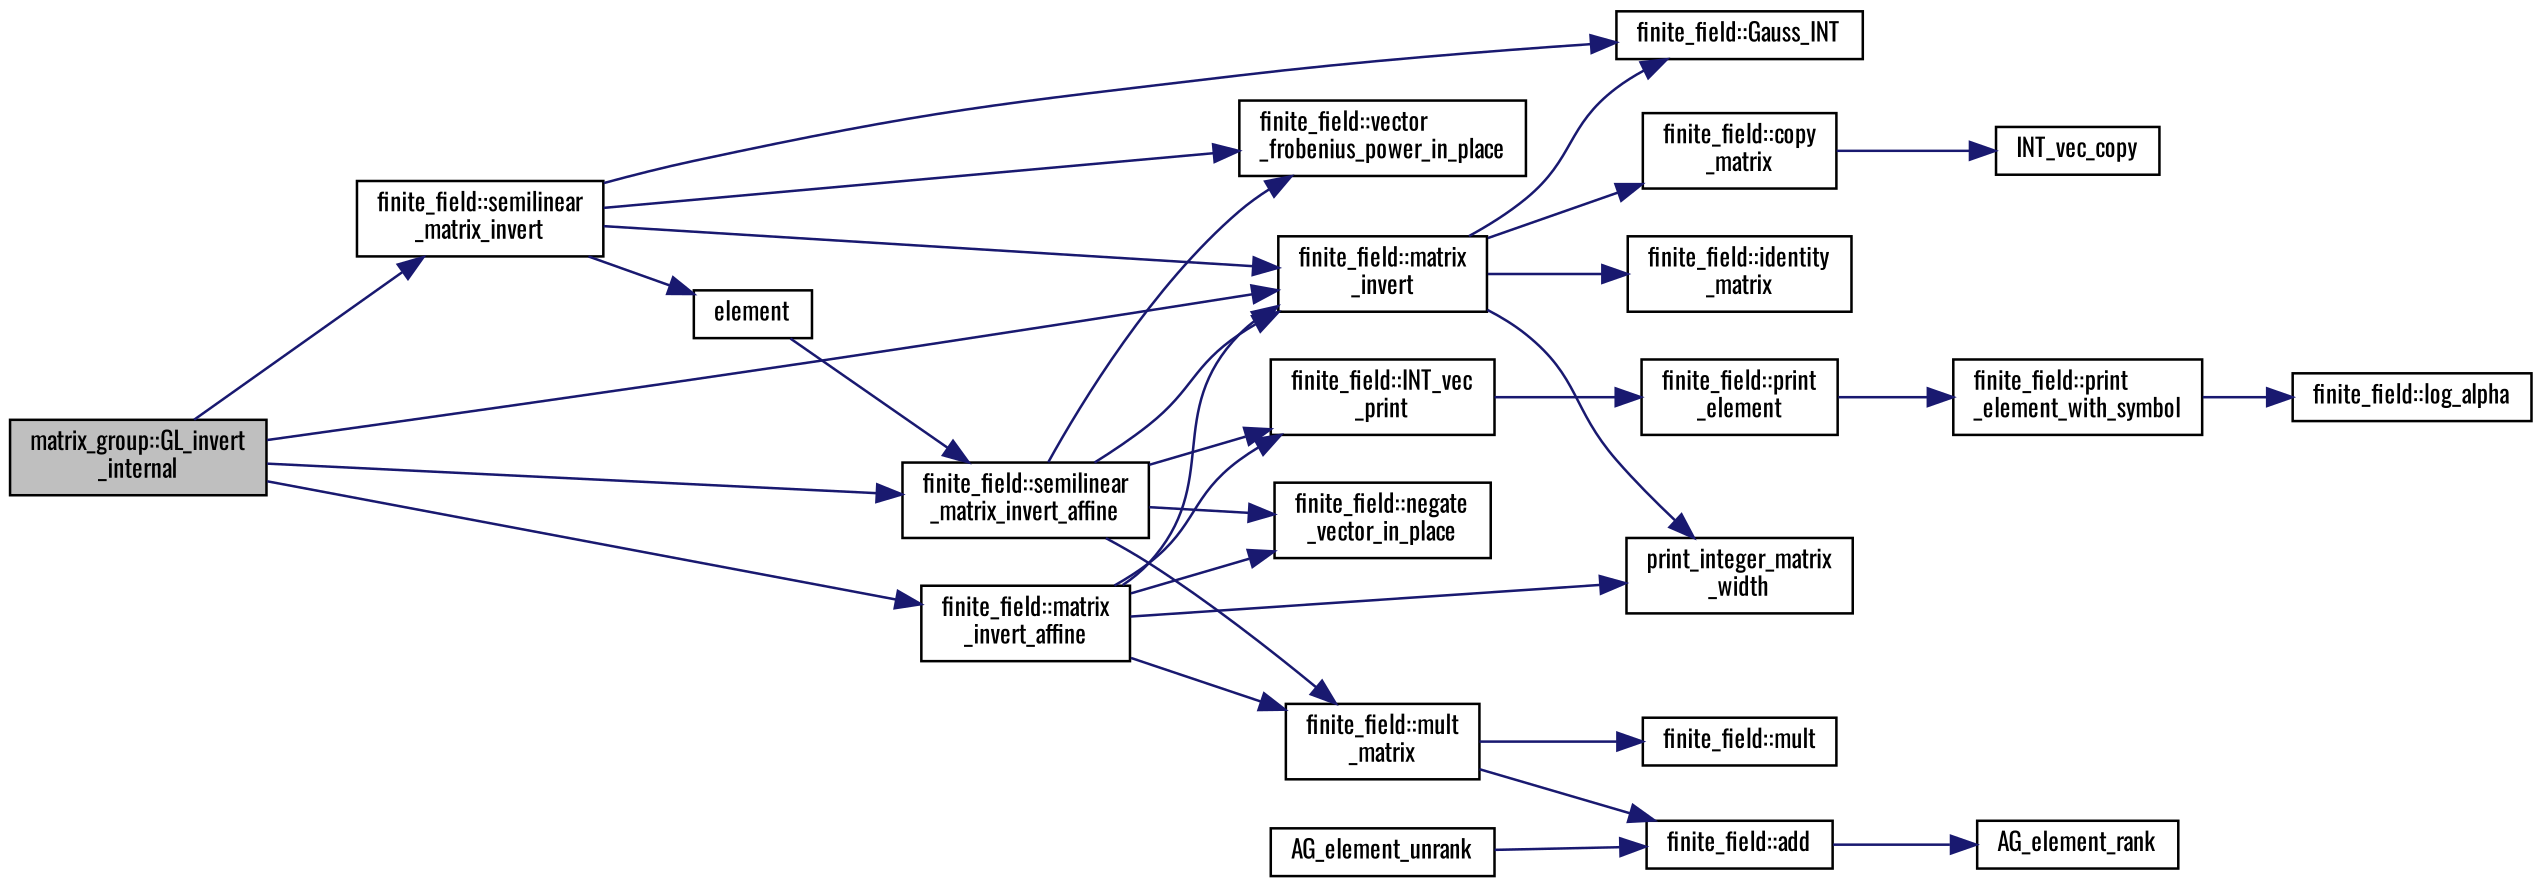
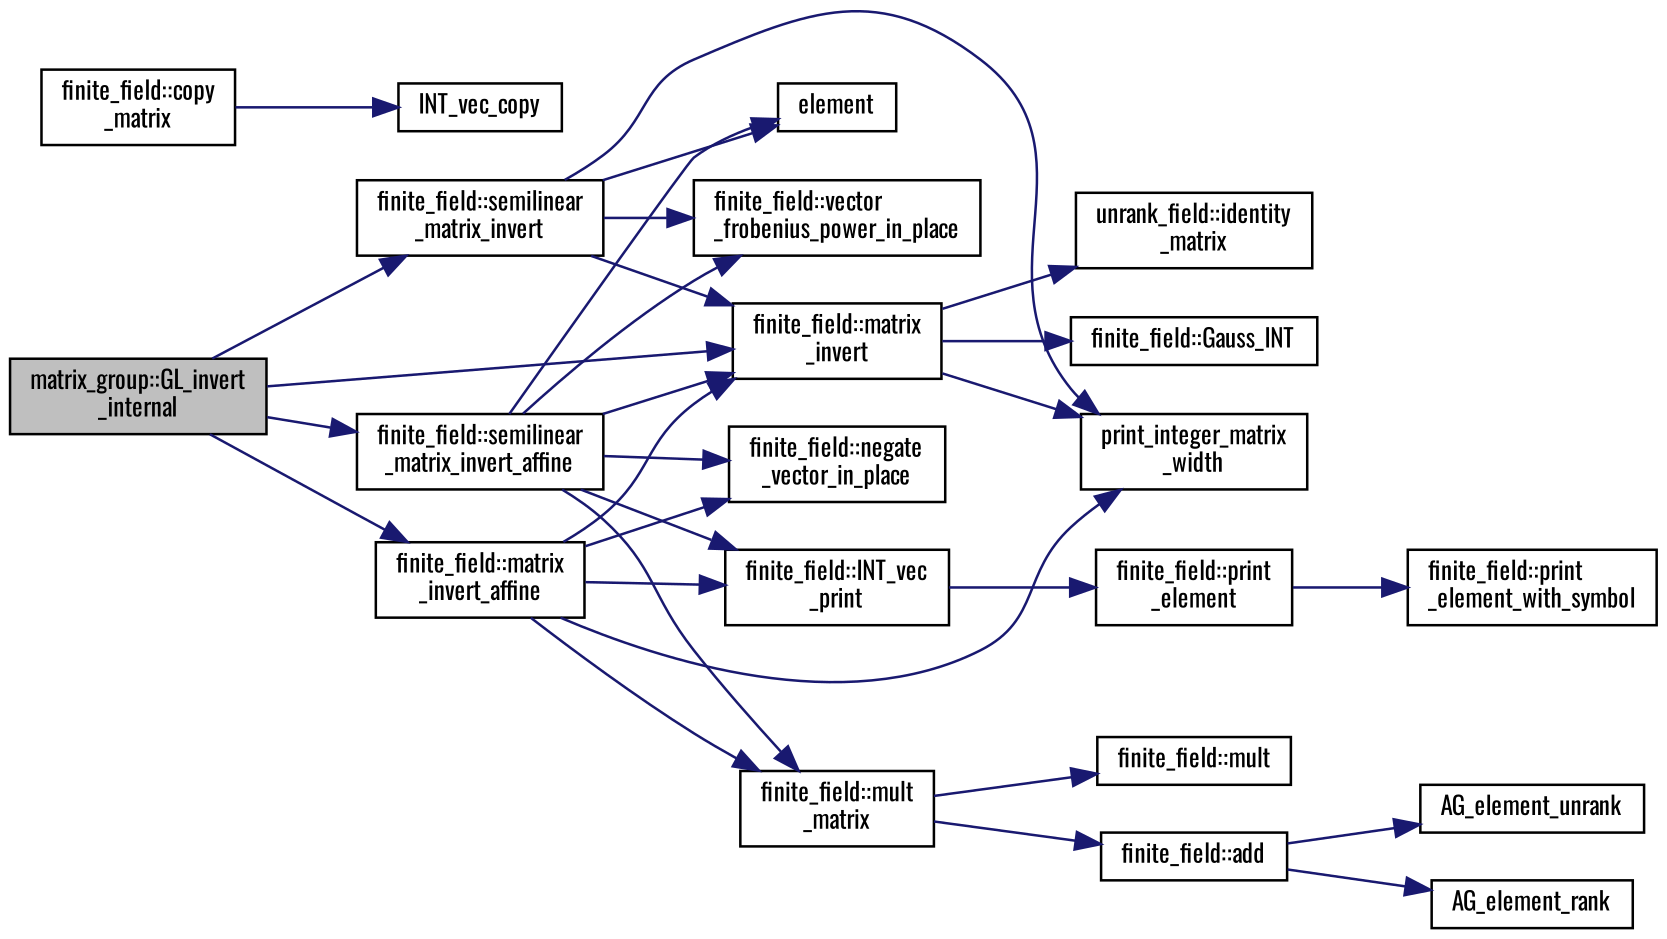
edge "finite_field::semilinear _matrix_invert" -> "finite_field::Gauss_INT": now "finite_field::semilinear _matrix_invert" -> "print_integer_matrix _width"
edge "finite_field::matrix _invert" -> "finite_field::copy _matrix": removed
node "finite_field::identity _matrix": label "finite_field::identity _matrix" -> "unrank_field::identity _matrix"
edge "element" -> "finite_field::semilinear _matrix_invert_affine": reversed
node "finite_field::log_alpha": removed
edge "AG_element_unrank" -> "finite_field::add": reversed
